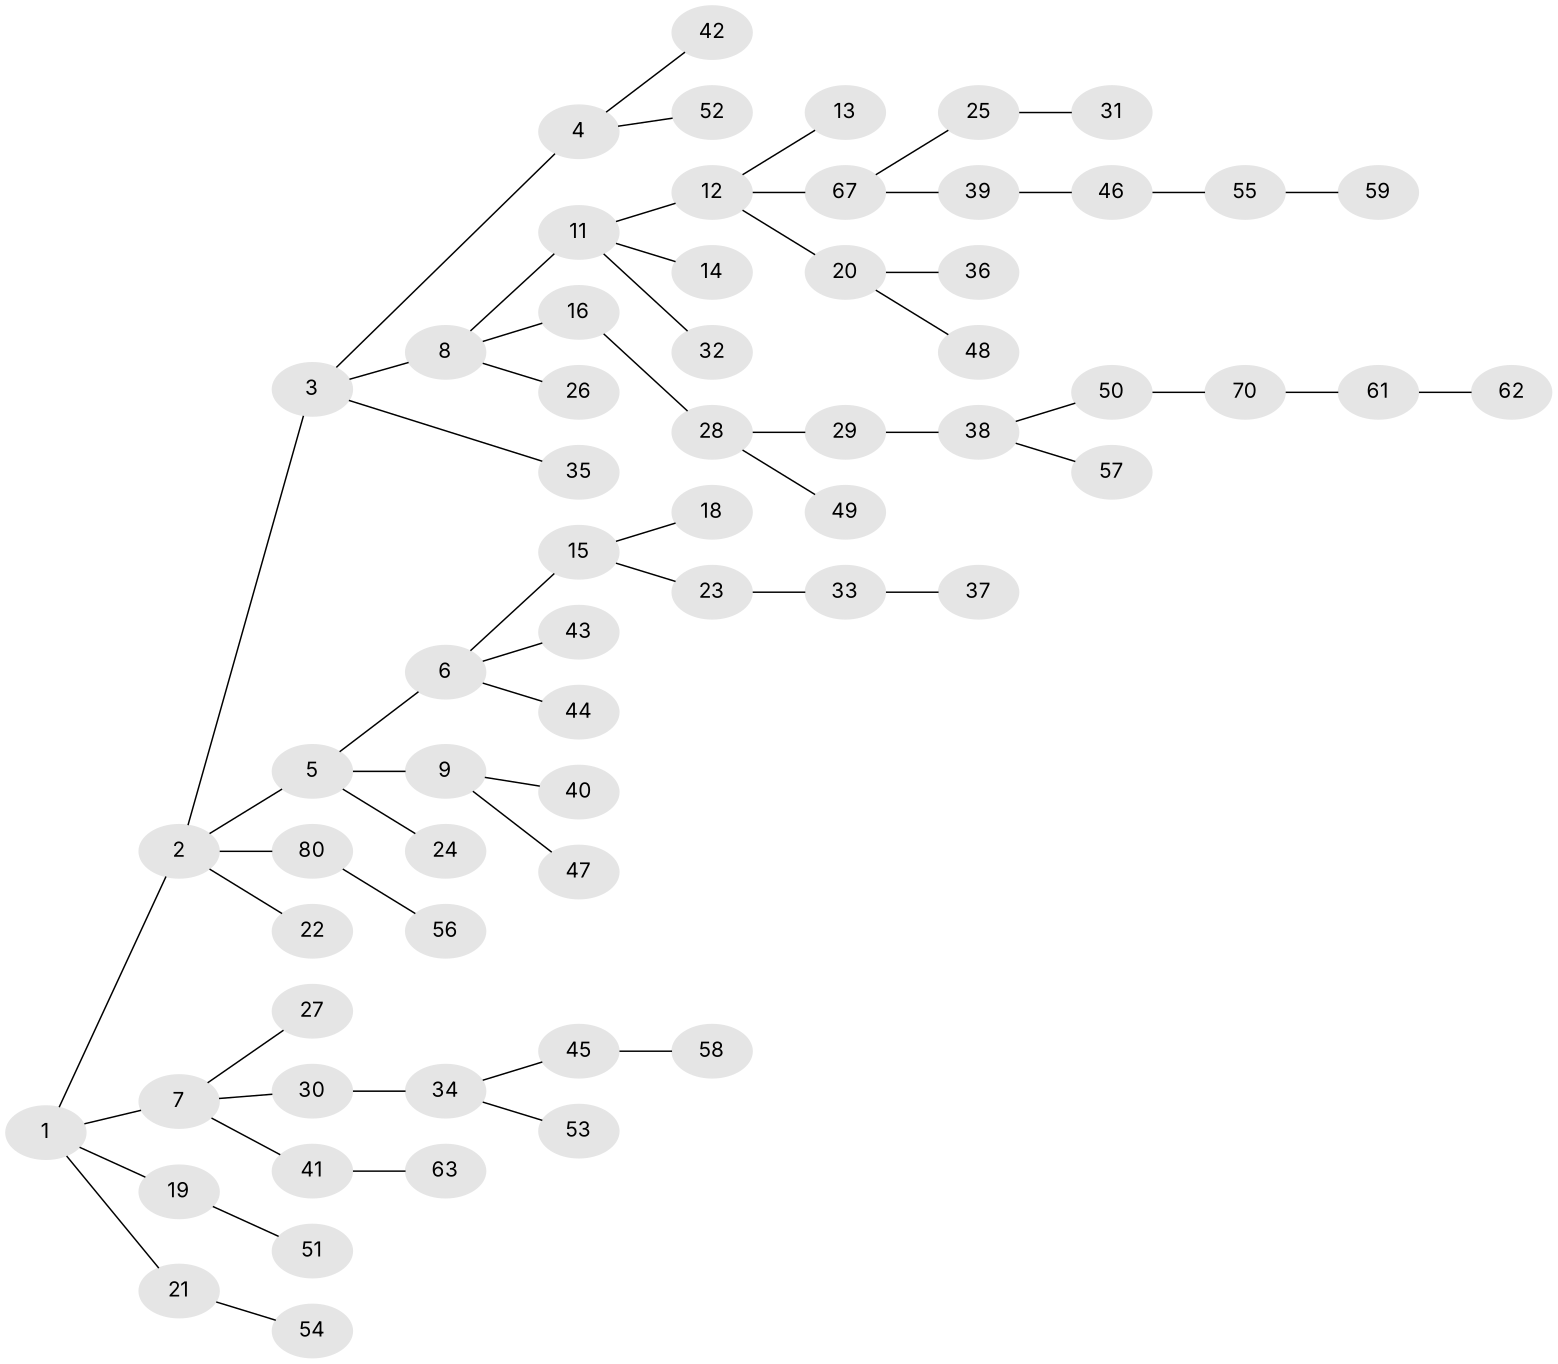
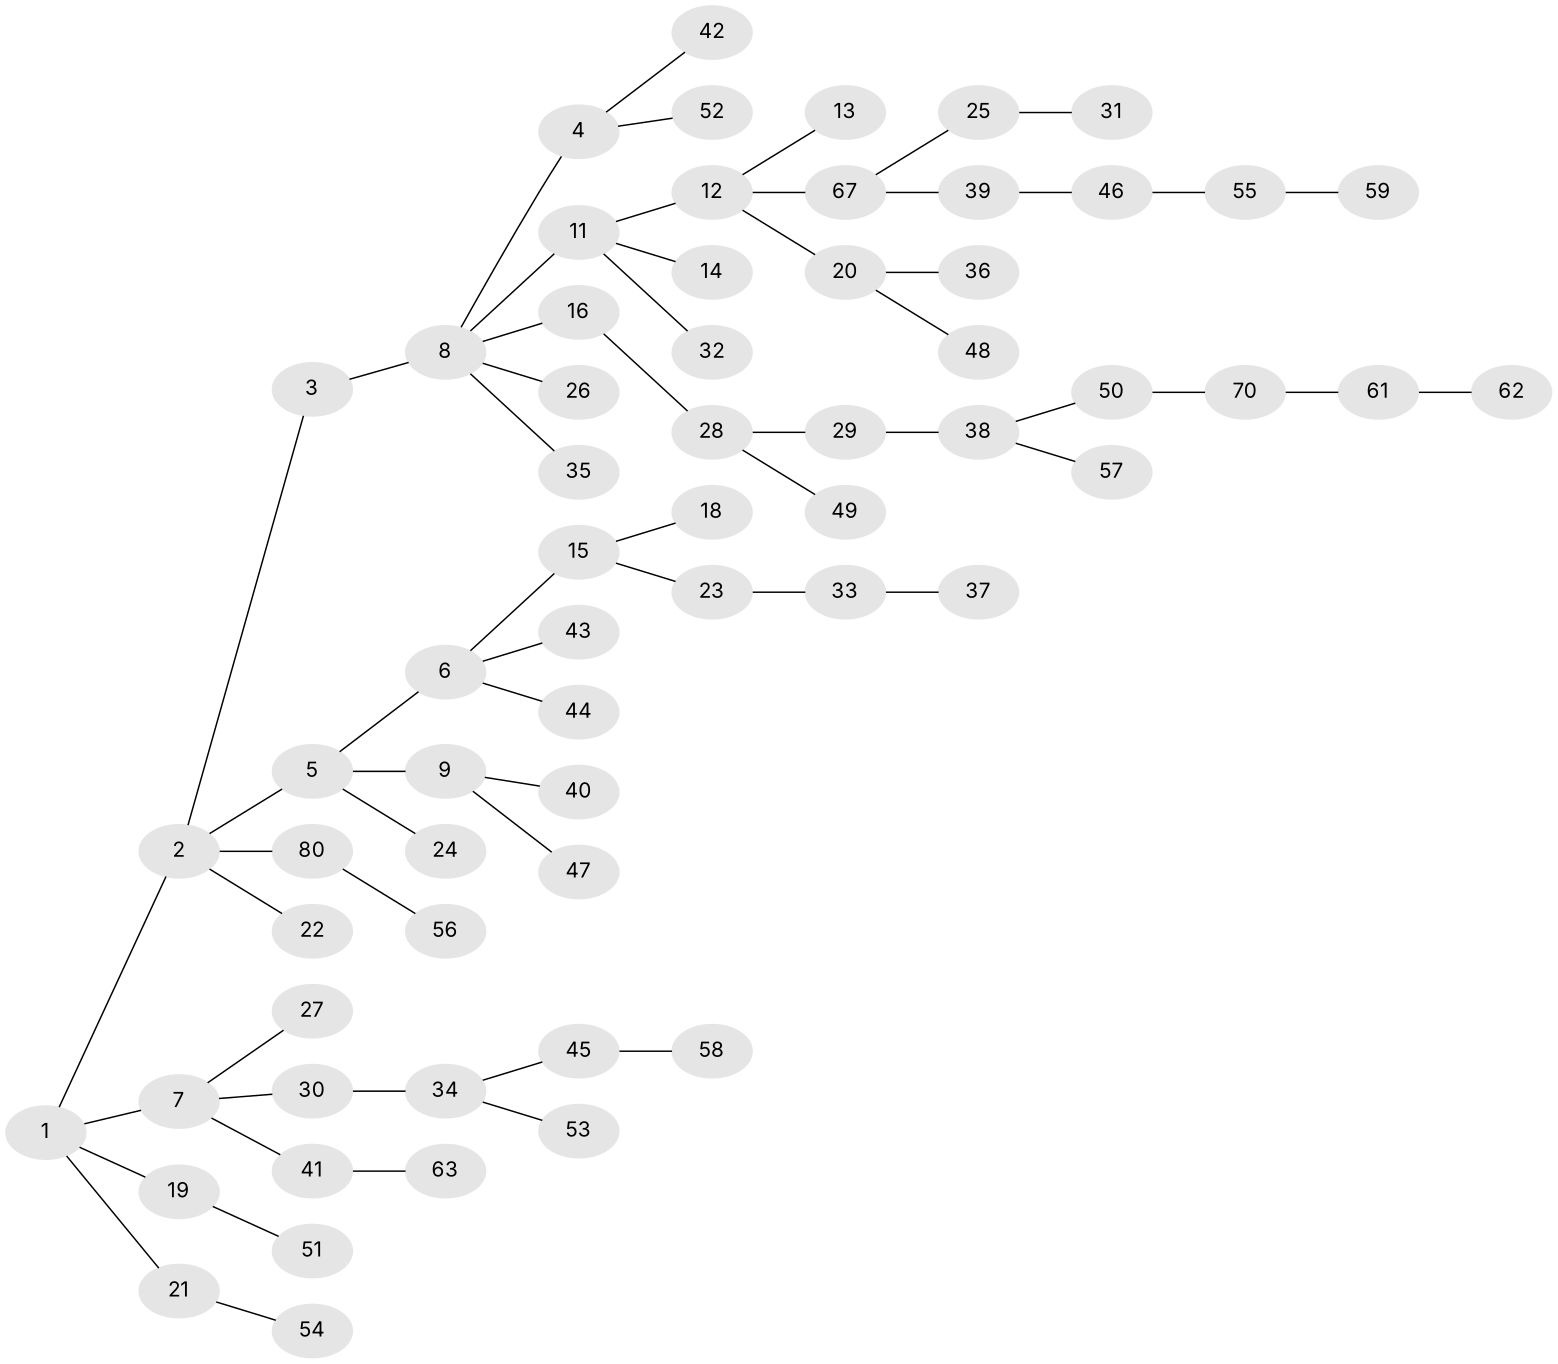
edge "4" -- "3": now "4" -- "8"
edge "3" -- "35": now "8" -- "35"
